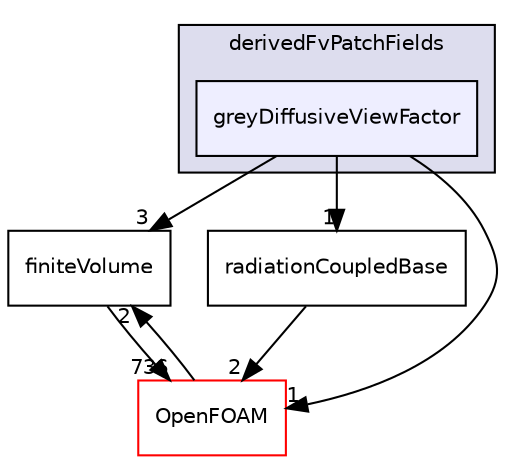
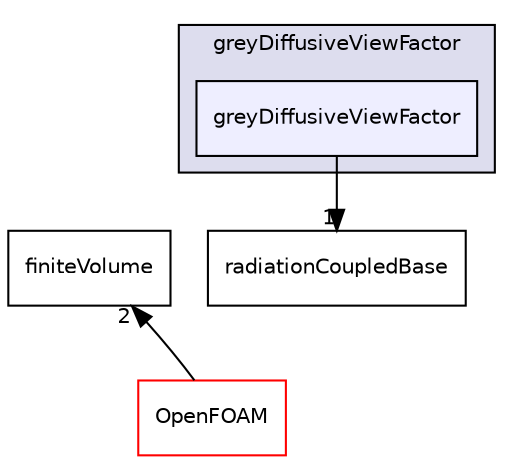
cluster "derivedFvPatchFields": label "derivedFvPatchFields" -> "greyDiffusiveViewFactor"
edge "greyDiffusiveViewFactor" -> "finiteVolume": removed
edge "greyDiffusiveViewFactor" -> "OpenFOAM": removed
edge "radiationCoupledBase" -> "OpenFOAM": removed
edge "finiteVolume" -> "OpenFOAM": removed
